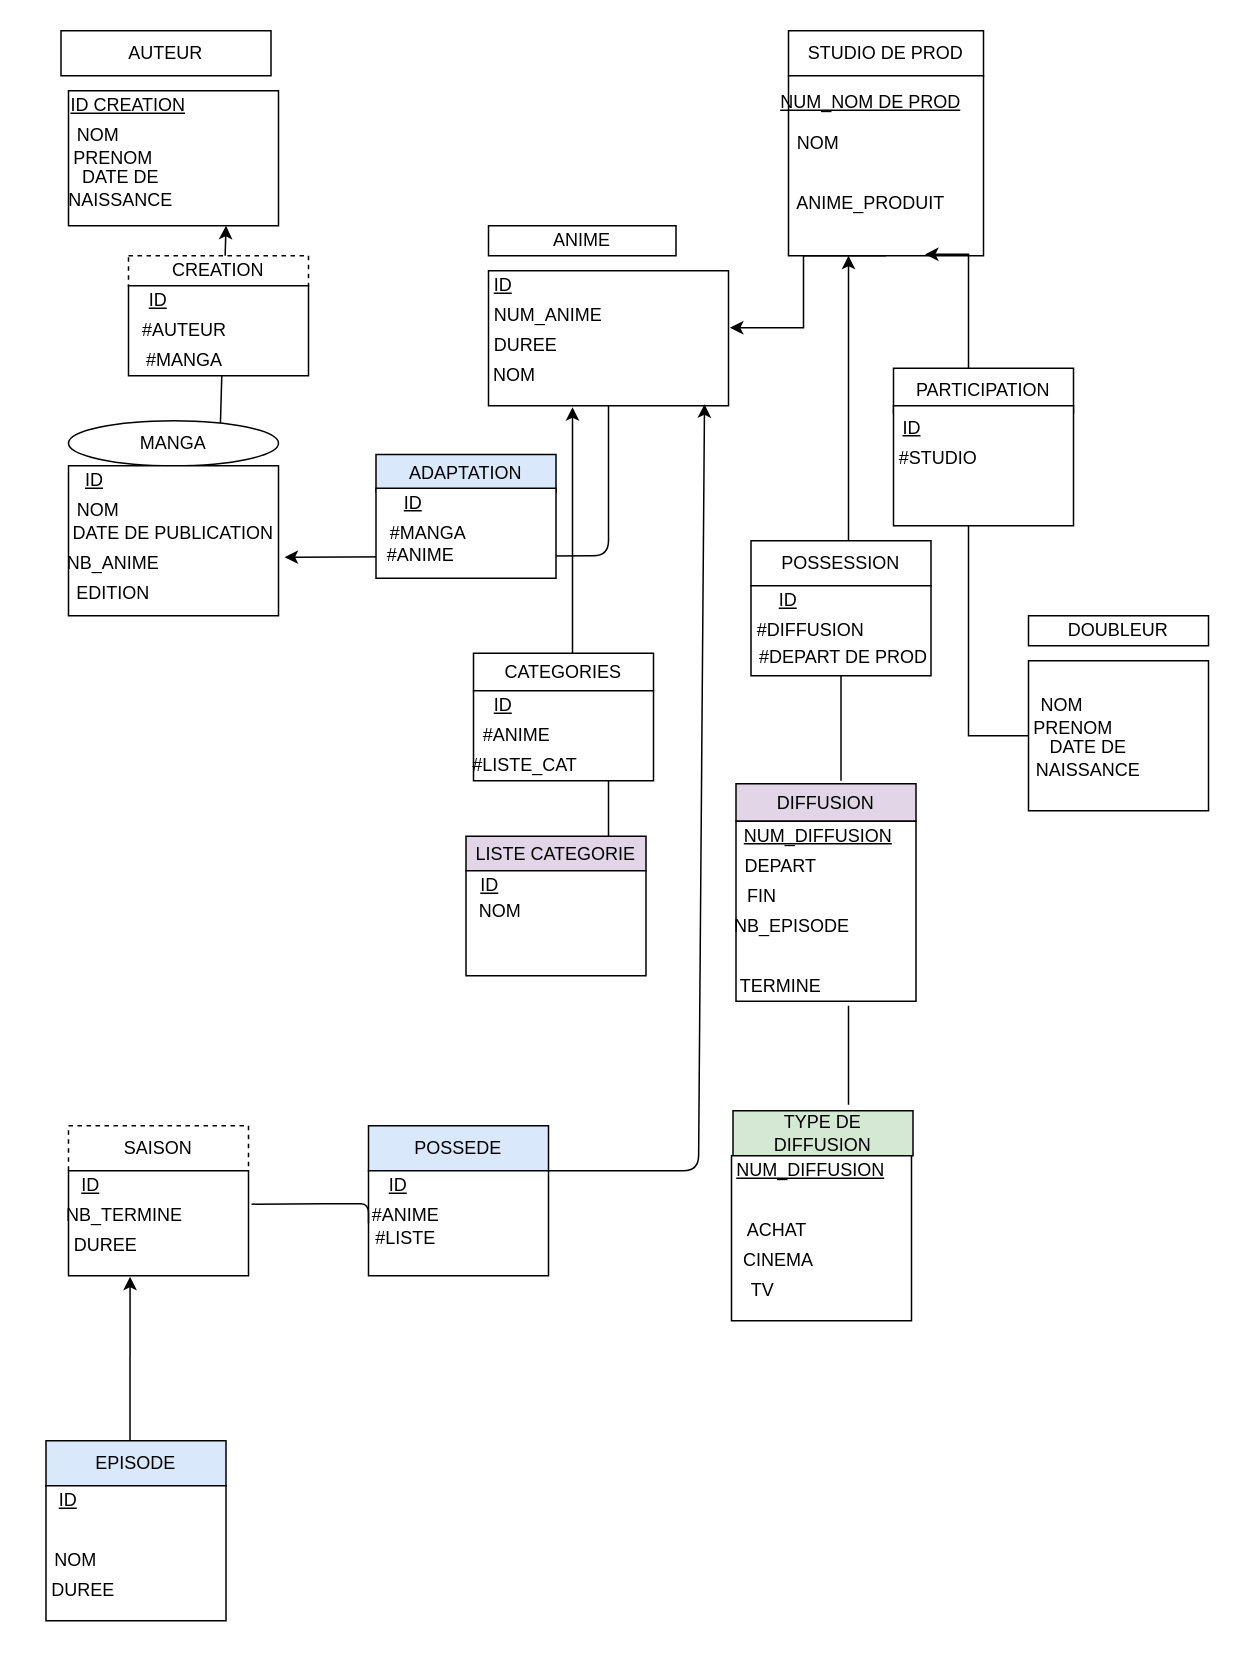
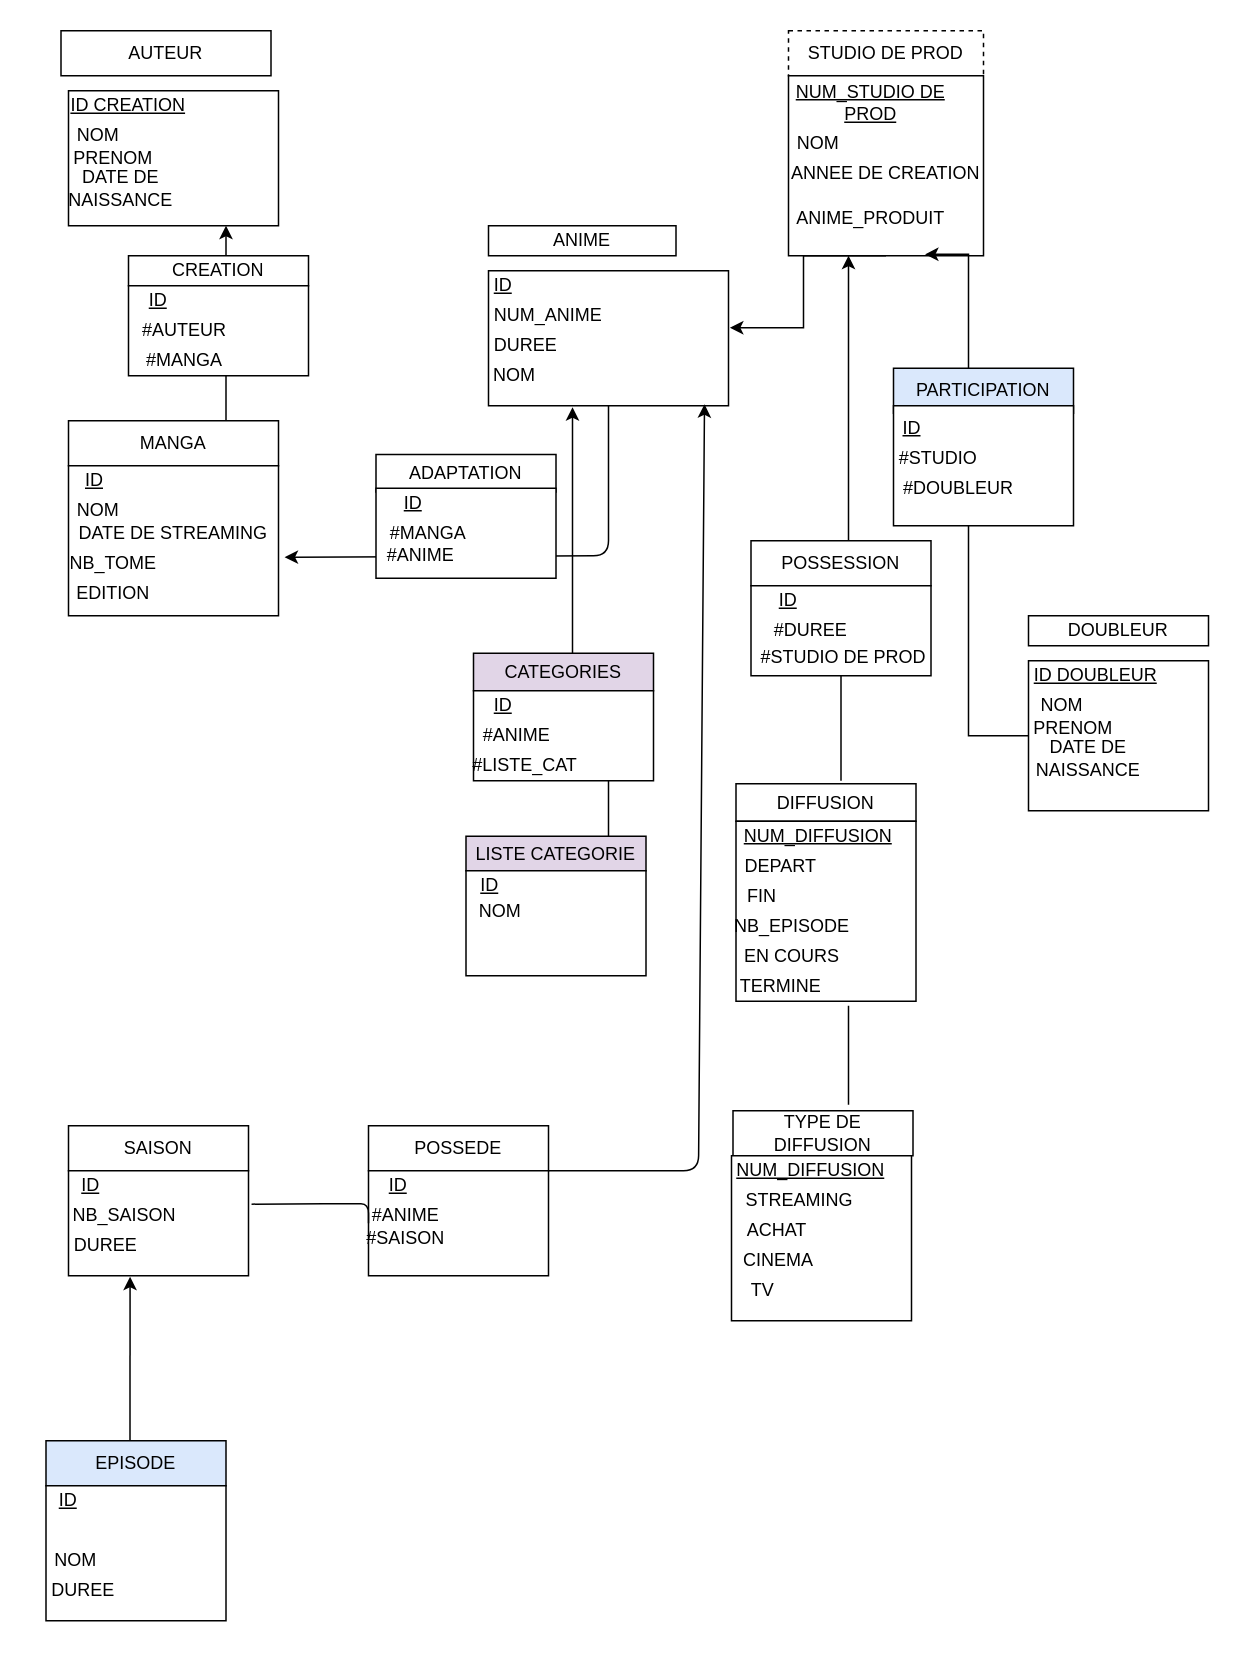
node "STUDIO DE PROD": style solid -> dashed
node "NUM_NOM DE PROD": label "NUM_NOM DE PROD" -> "NUM_STUDIO DE PROD"
node "ANNEE DE CREATION": added
node "ANIME_PRODUIT": moved (871, 203) -> (871, 218)
node "CREATION": style dashed -> solid
node "PARTICIPATION": fillcolor #ffffff -> #dae8fc
node "MANGA": shape ellipse -> rectangle
node "ADAPTATION": fillcolor #dae8fc -> #ffffff
node "#DOUBLEUR": added
node "DATE DE PUBLICATION": label "DATE DE PUBLICATION" -> "DATE DE STREAMING"
node "NB_ANIME": label "NB_ANIME" -> "NB_TOME"
node "#DIFFUSION": label "#DIFFUSION" -> "#DUREE"
node "#DEPART DE PROD": label "#DEPART DE PROD" -> "#STUDIO DE PROD"
node "CATEGORIES": fillcolor #ffffff -> #e1d5e7
node "ID DOUBLEUR": added
node "DIFFUSION": fillcolor #e1d5e7 -> #ffffff
node "EN COURS": added
node "TYPE DE DIFFUSION": fillcolor #d5e8d4 -> #ffffff
node "SAISON": style dashed -> solid
node "POSSEDE": fillcolor #dae8fc -> #ffffff
node "STREAMING": added
node "NB_TERMINE": label "NB_TERMINE" -> "NB_SAISON"
node "#LISTE": label "#LISTE" -> "#SAISON"
